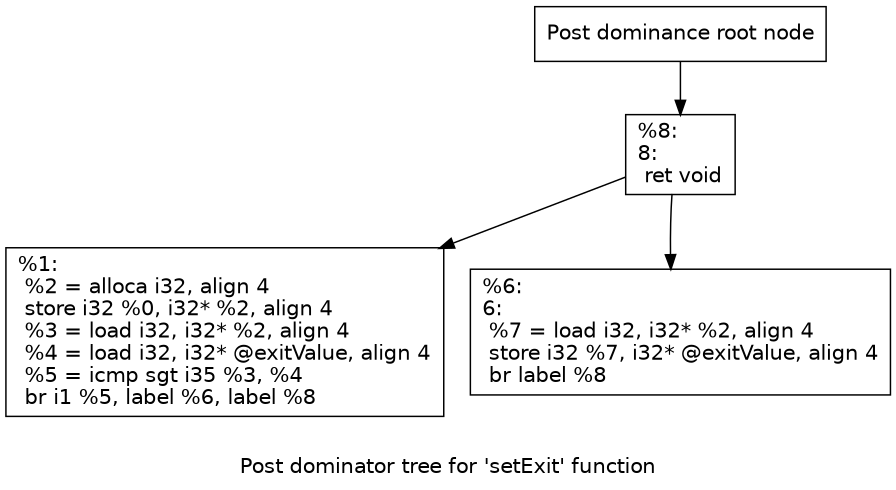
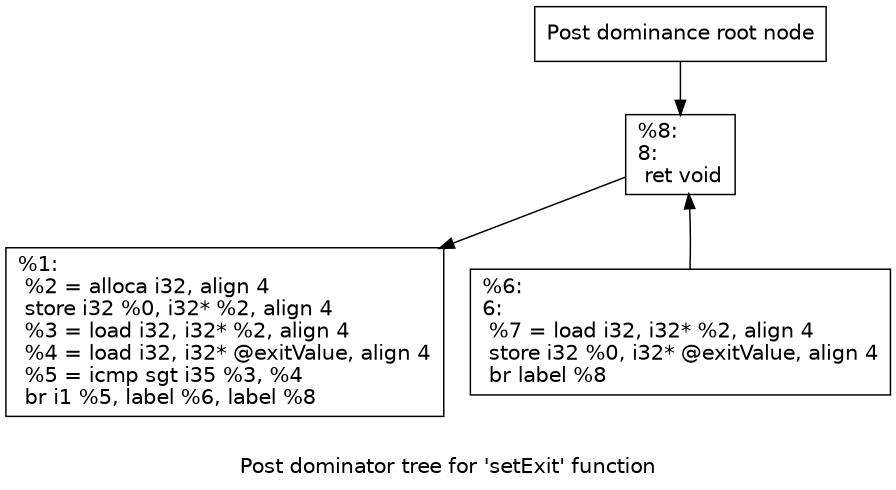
edge "%8:" -> "%6:": reversed
node "%6:": text "store i32 %7, i32* @exitValue, align 4" -> "store i32 %0, i32* @exitValue, align 4"
